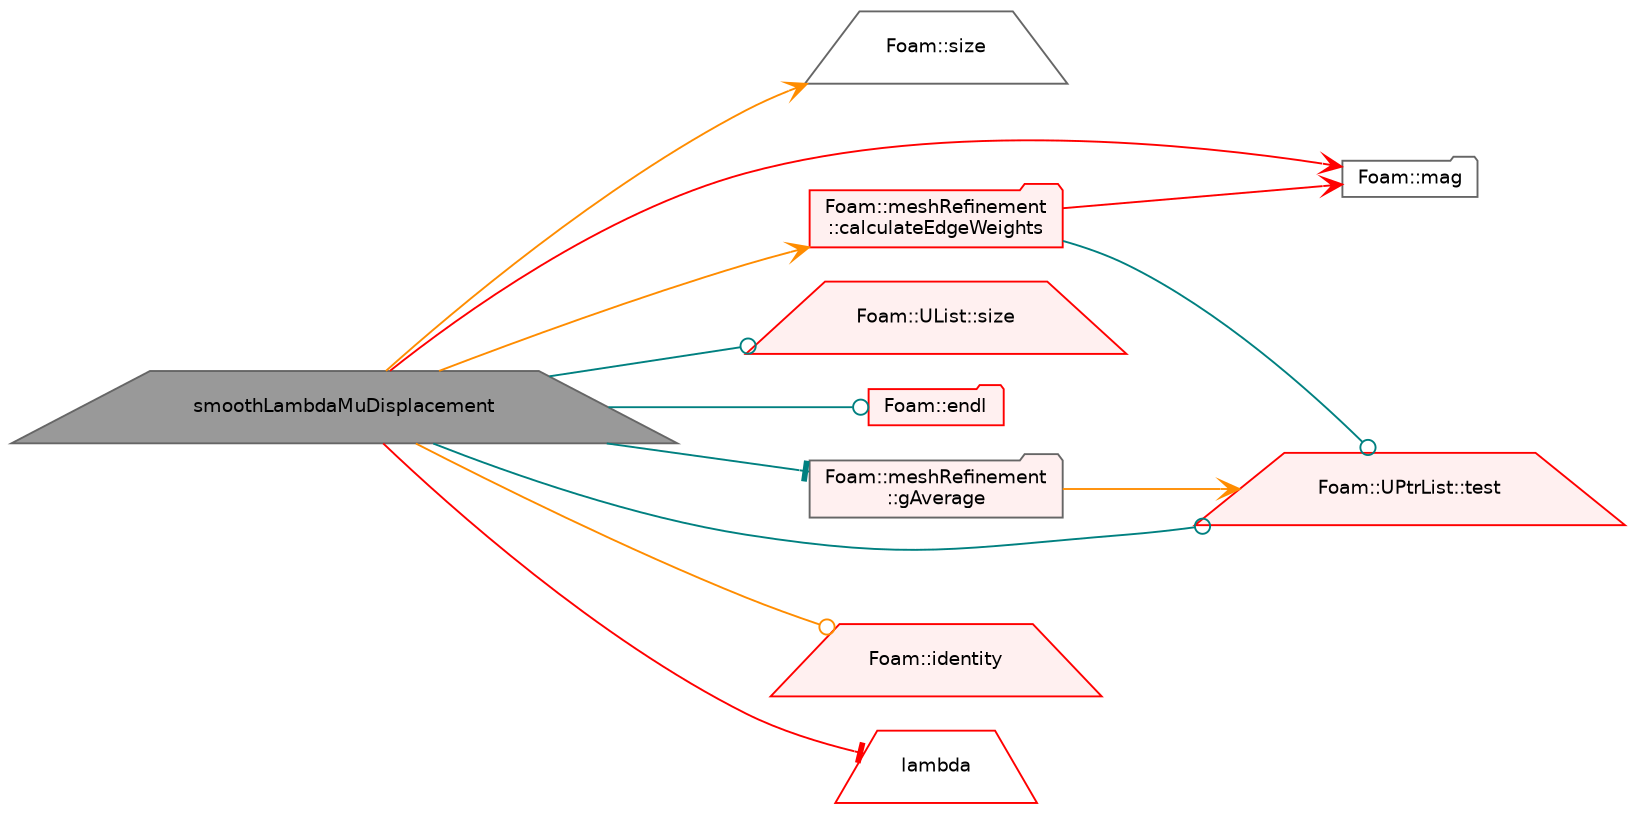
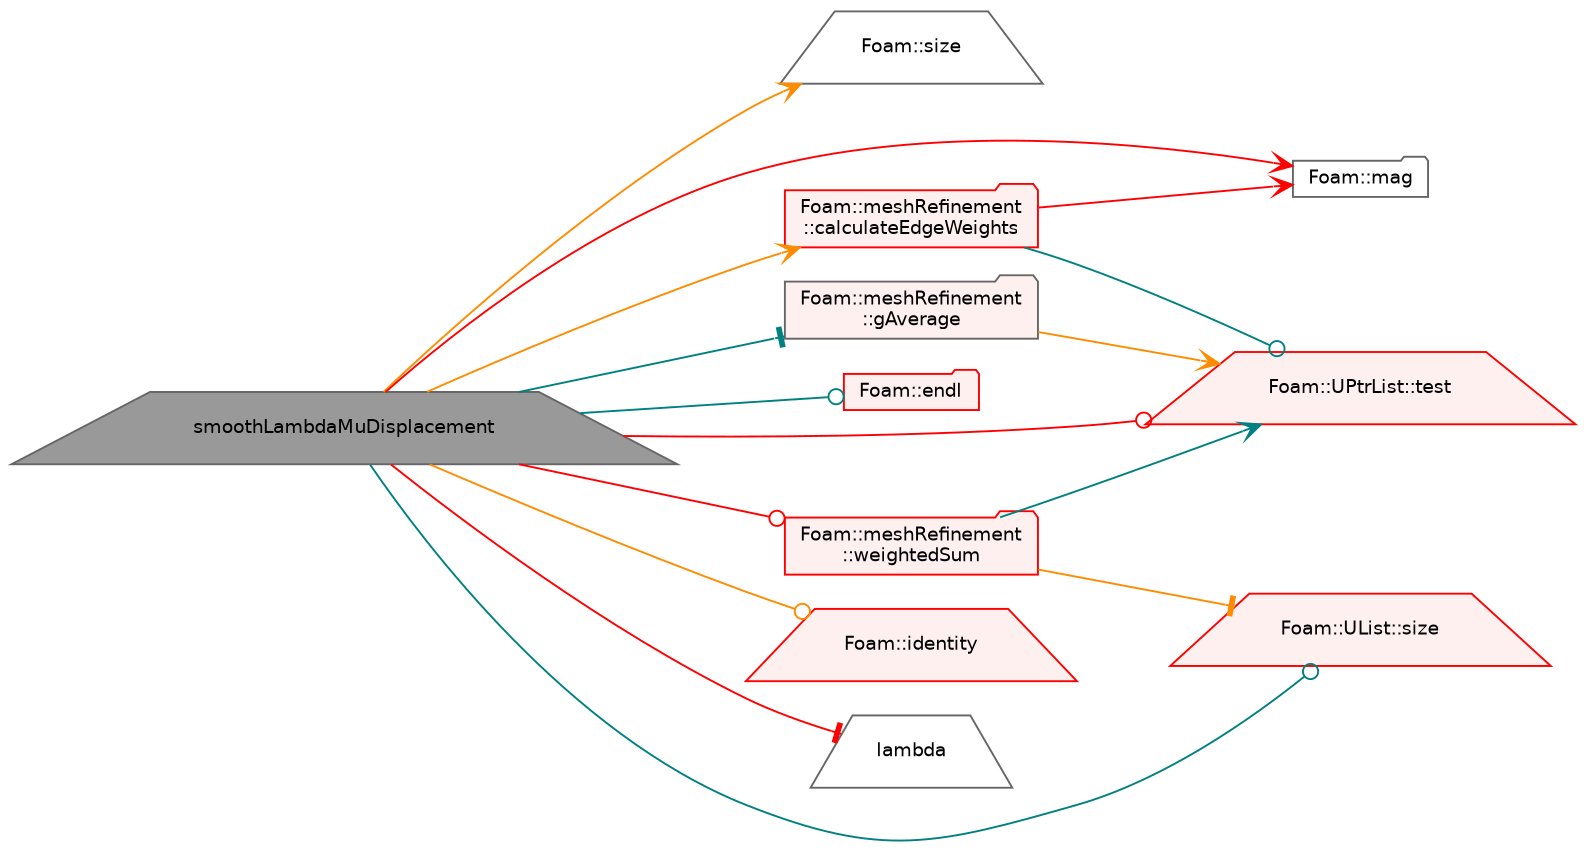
edge "smoothLambdaMuDisplacement" -> "Foam::UPtrList::test": color teal -> red
node "Foam::meshRefinement ::weightedSum": added
node "lambda": color red -> grey40
